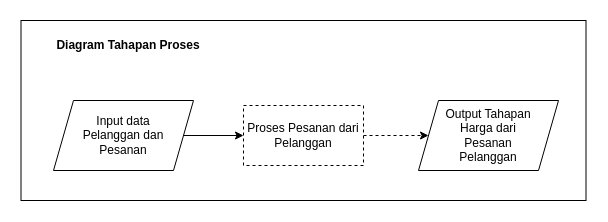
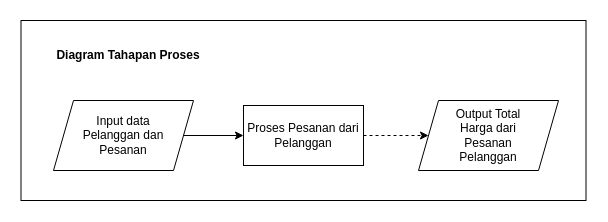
node "Diagram Tahapan Proses": moved (129, 46) -> (129, 56)
node "Proses Pesanan dari Pelanggan": style dashed -> solid
node "Output Tahapan Harga dari Pesanan Pelanggan": label "Output Tahapan Harga dari Pesanan Pelanggan" -> "Output Total Harga dari Pesanan Pelanggan"
